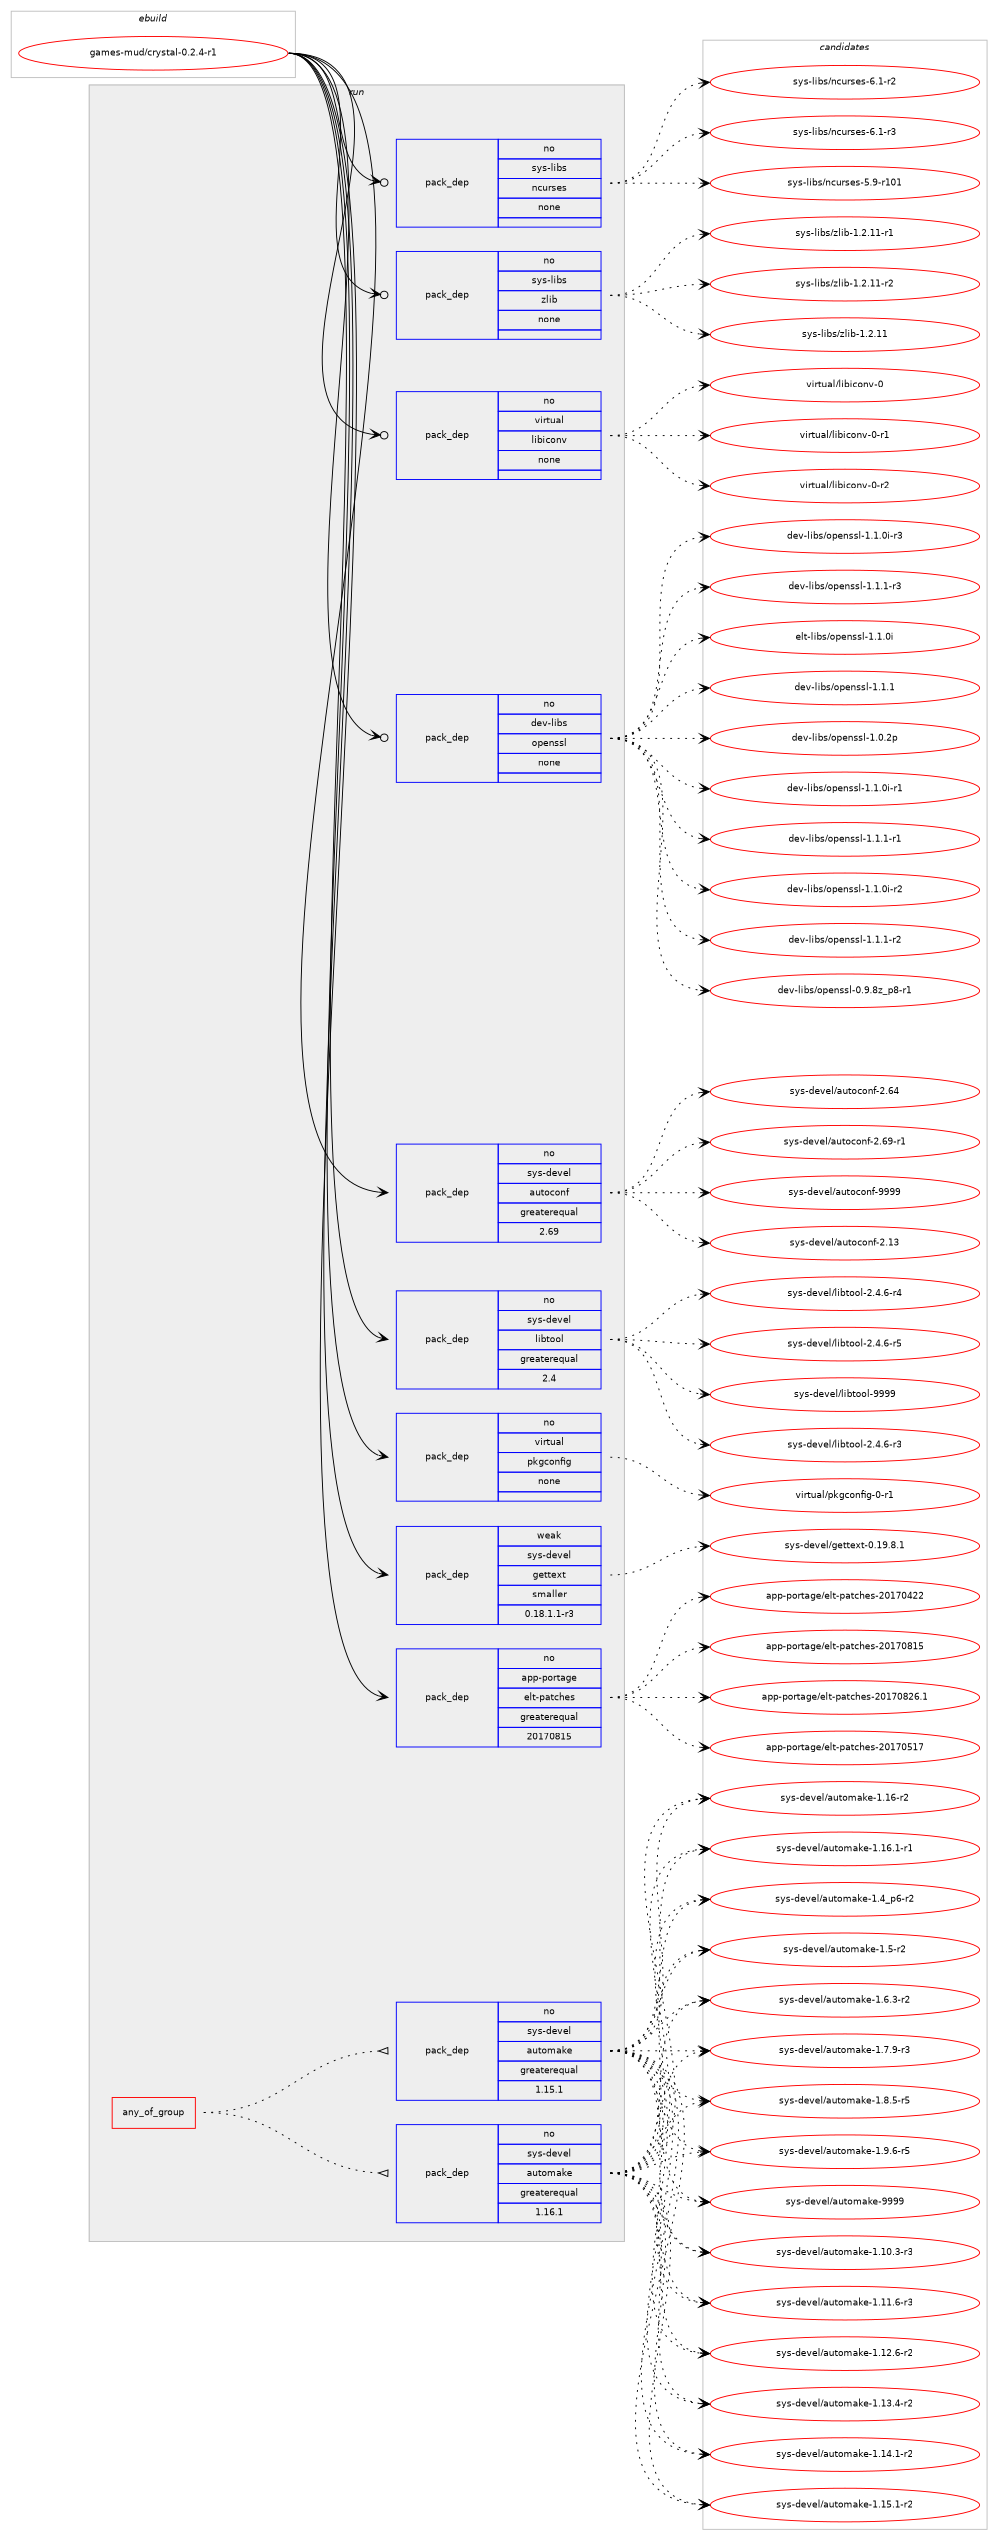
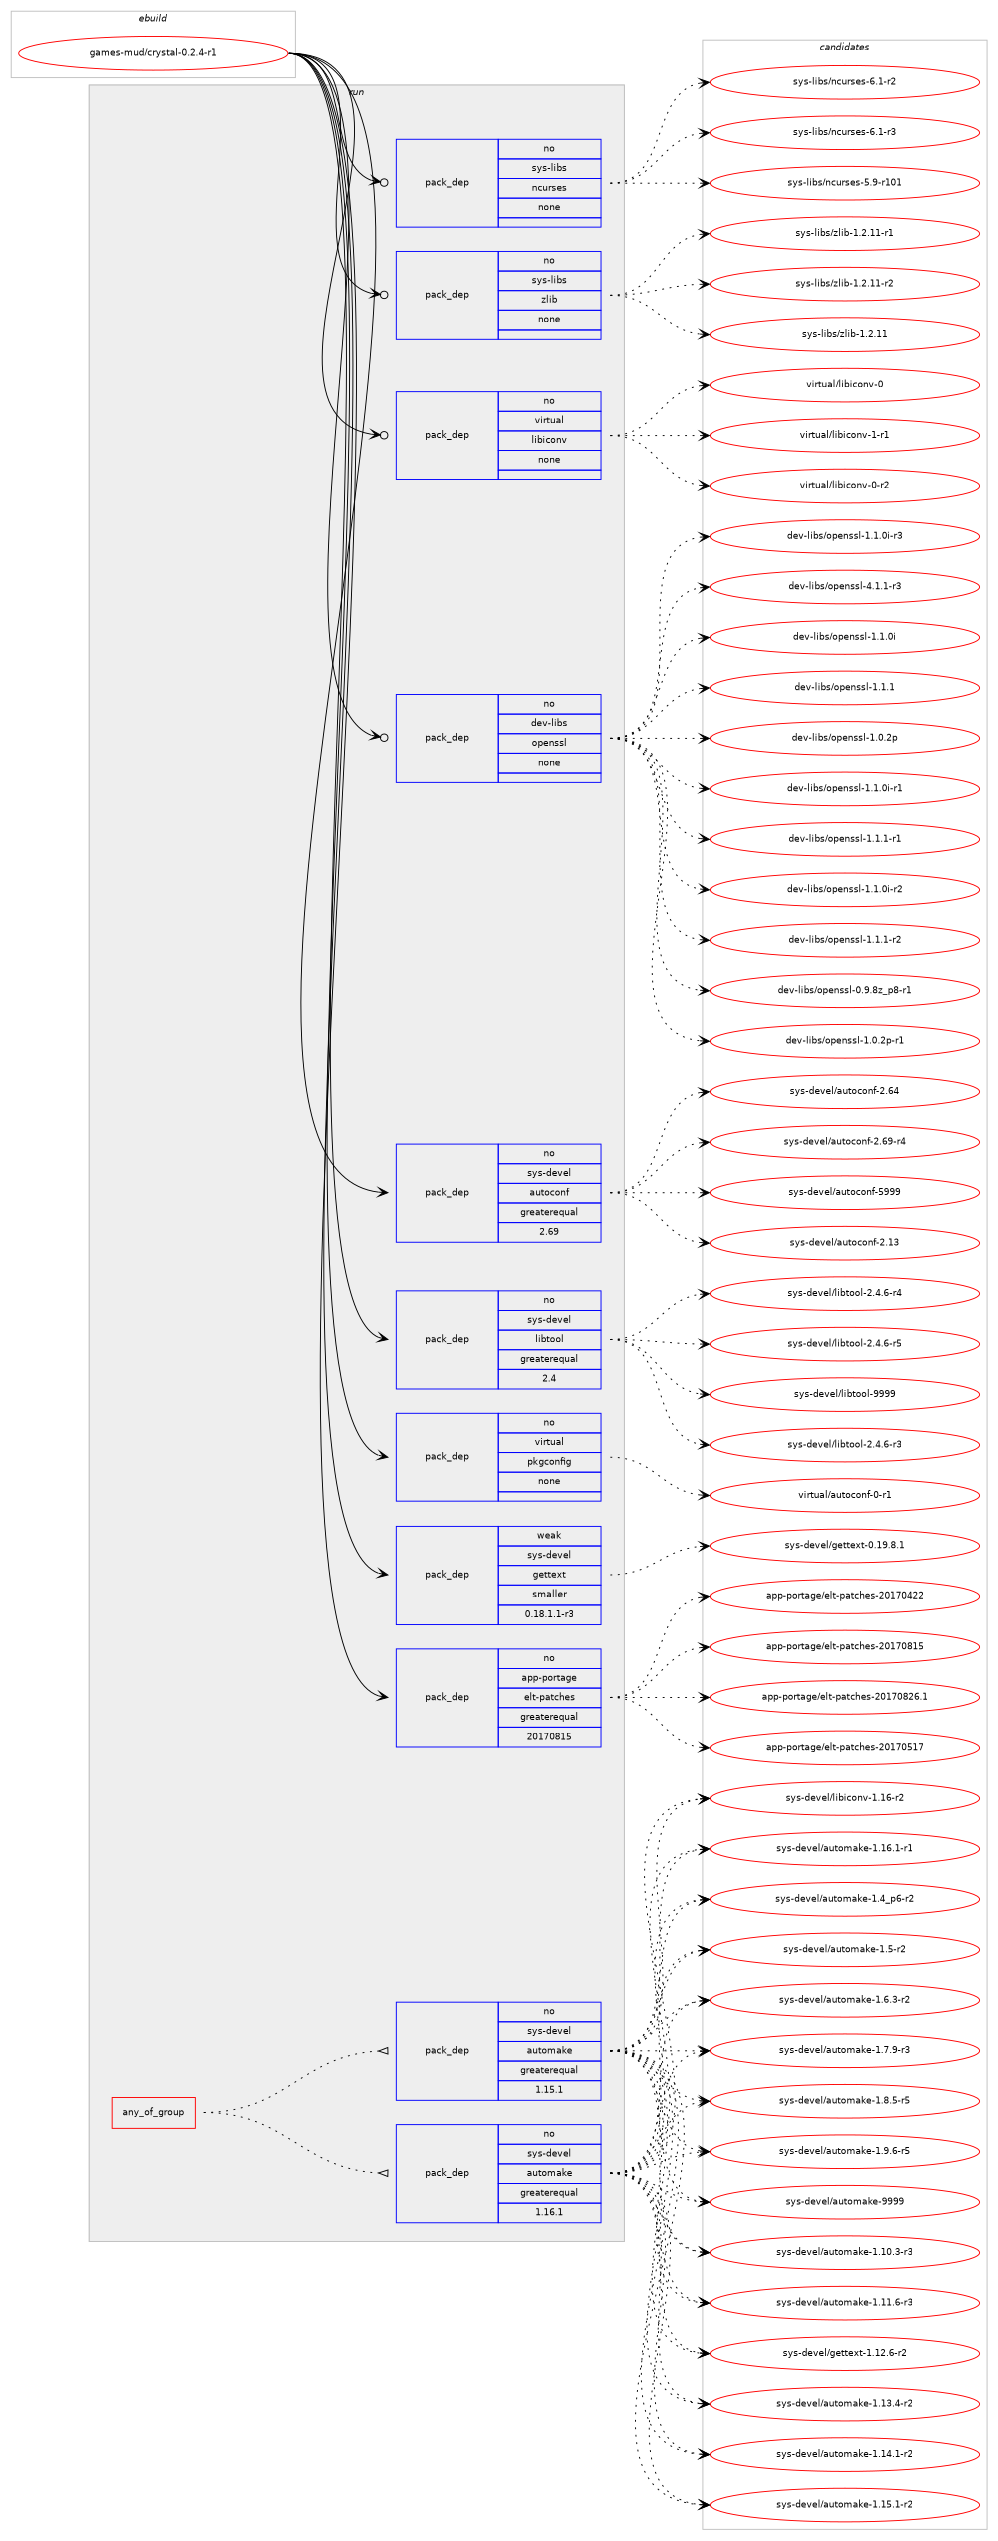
node "virtual/libiconv-0-r1": label "virtual/libiconv-0-r1" -> "virtual/libiconv-1-r1"
node "dev-libs/openssl-1.1.1-r3": label "dev-libs/openssl-1.1.1-r3" -> "dev-libs/openssl-4.1.1-r3"
node "elt-libs/openssl-1.1.0i": label "elt-libs/openssl-1.1.0i" -> "dev-libs/openssl-1.1.0i"
node "dev-libs/openssl-1.0.2p-r1": added
node "sys-devel/autoconf-2.69-r1": label "sys-devel/autoconf-2.69-r1" -> "sys-devel/autoconf-2.69-r4"
node "sys-devel/autoconf-9999": label "sys-devel/autoconf-9999" -> "sys-devel/autoconf-5999"
node "virtual/pkgconfig-0-r1": label "virtual/pkgconfig-0-r1" -> "virtual/autoconf-0-r1"
node "sys-devel/automake-1.16-r2": label "sys-devel/automake-1.16-r2" -> "sys-devel/libiconv-1.16-r2"
node "sys-devel/automake-1.12.6-r2": label "sys-devel/automake-1.12.6-r2" -> "sys-devel/gettext-1.12.6-r2"
